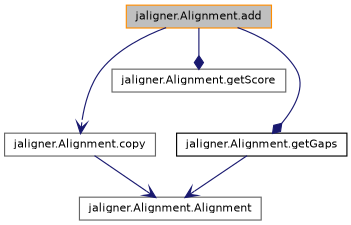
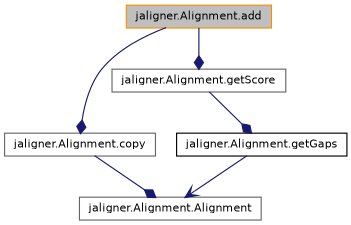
edge "jaligner.Alignment.add" -> "jaligner.Alignment.copy": arrowhead vee -> diamond
edge "jaligner.Alignment.add" -> "jaligner.Alignment.getGaps": now "jaligner.Alignment.getScore" -> "jaligner.Alignment.getGaps"
edge "jaligner.Alignment.copy" -> "jaligner.Alignment.Alignment": arrowhead vee -> diamond
